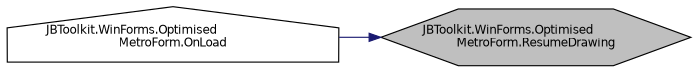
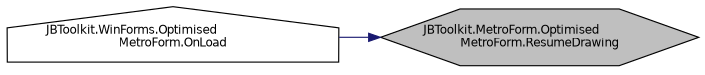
node "JBToolkit.WinForms.Optimised MetroForm.ResumeDrawing": label "JBToolkit.WinForms.Optimised MetroForm.ResumeDrawing" -> "JBToolkit.MetroForm.Optimised MetroForm.ResumeDrawing"
